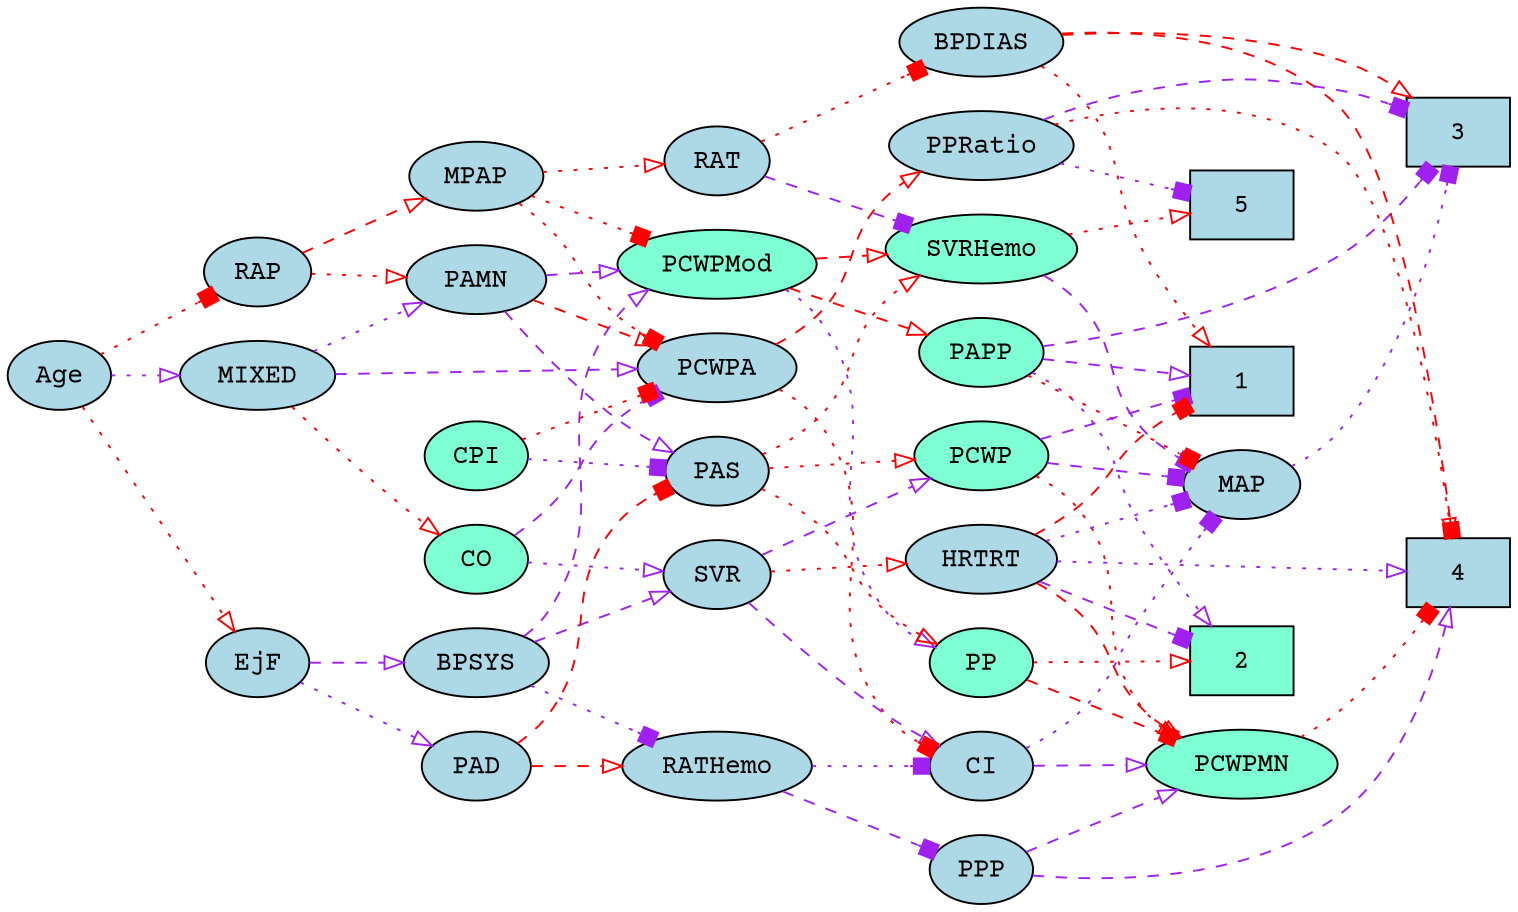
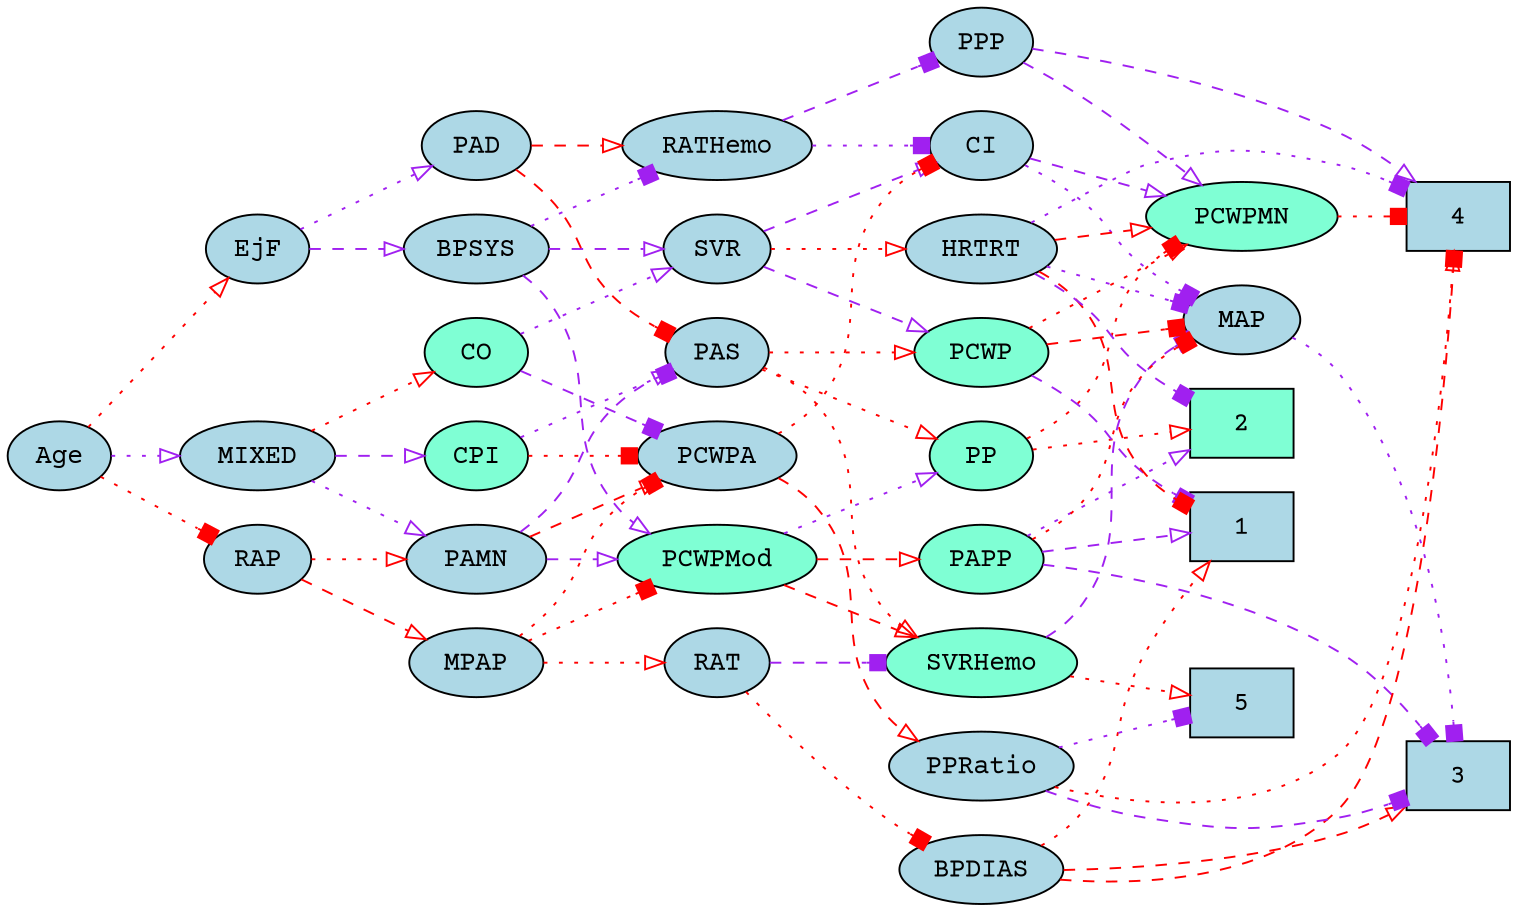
edge "MIXED" -> "PCWPA": now "MIXED" -> "CPI"
edge "PCWP" -> "MAP": color purple -> red
edge "HRTRT" -> "4": arrowhead onormal -> box
edge "PP" -> "PCWPMN": style dashed -> dotted
